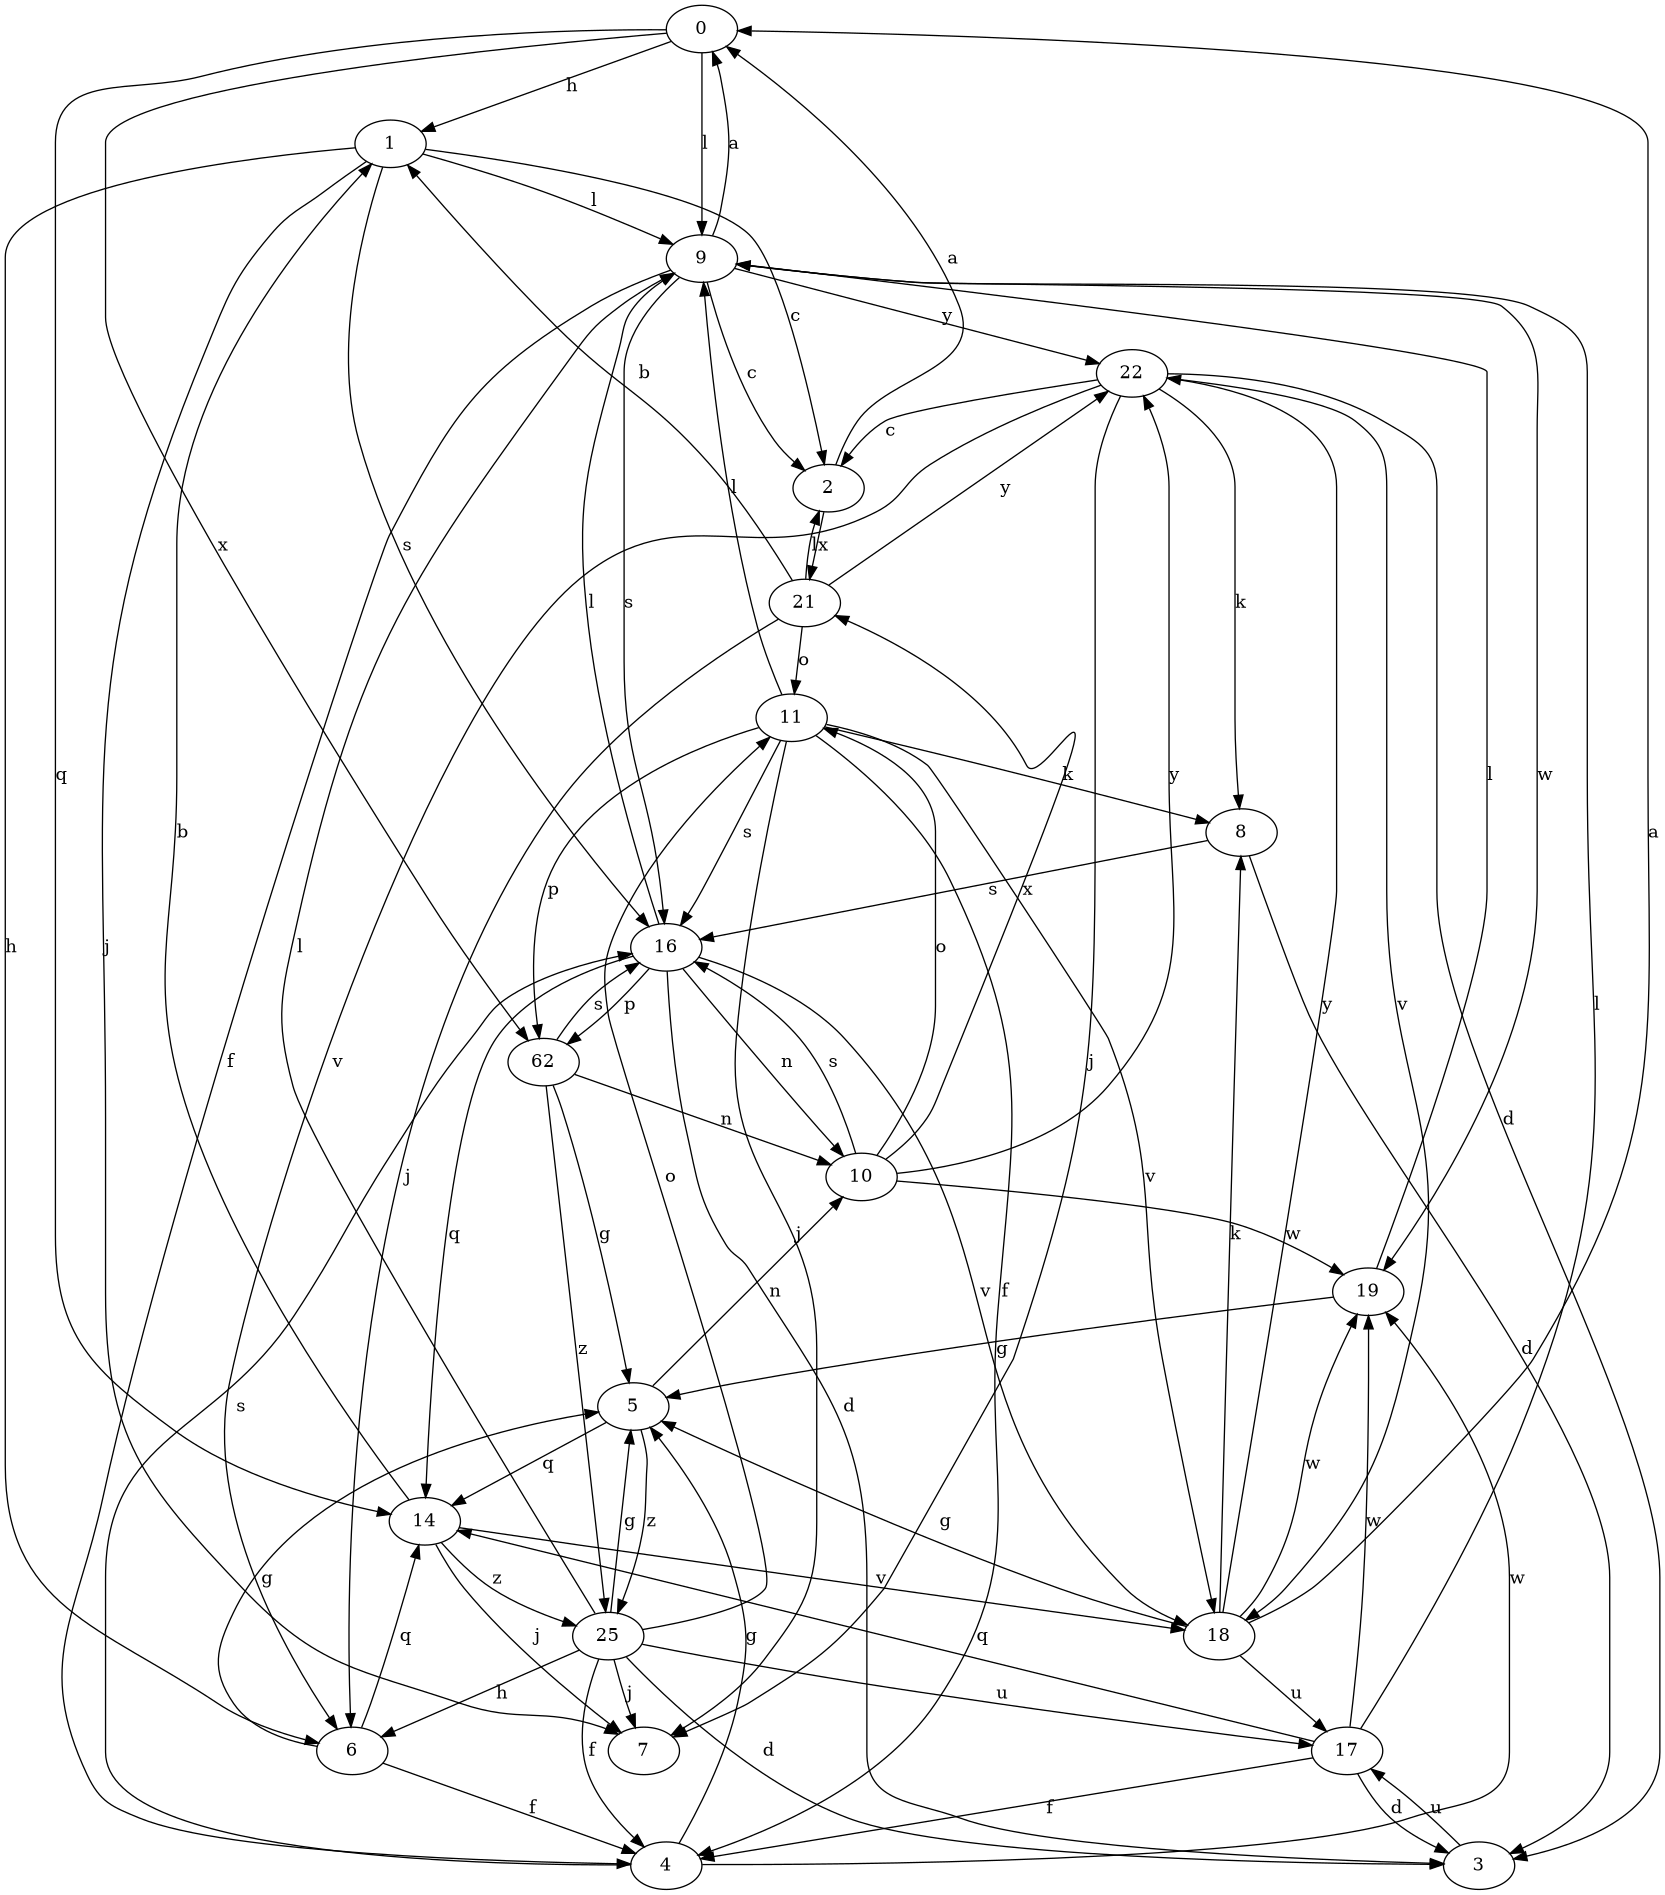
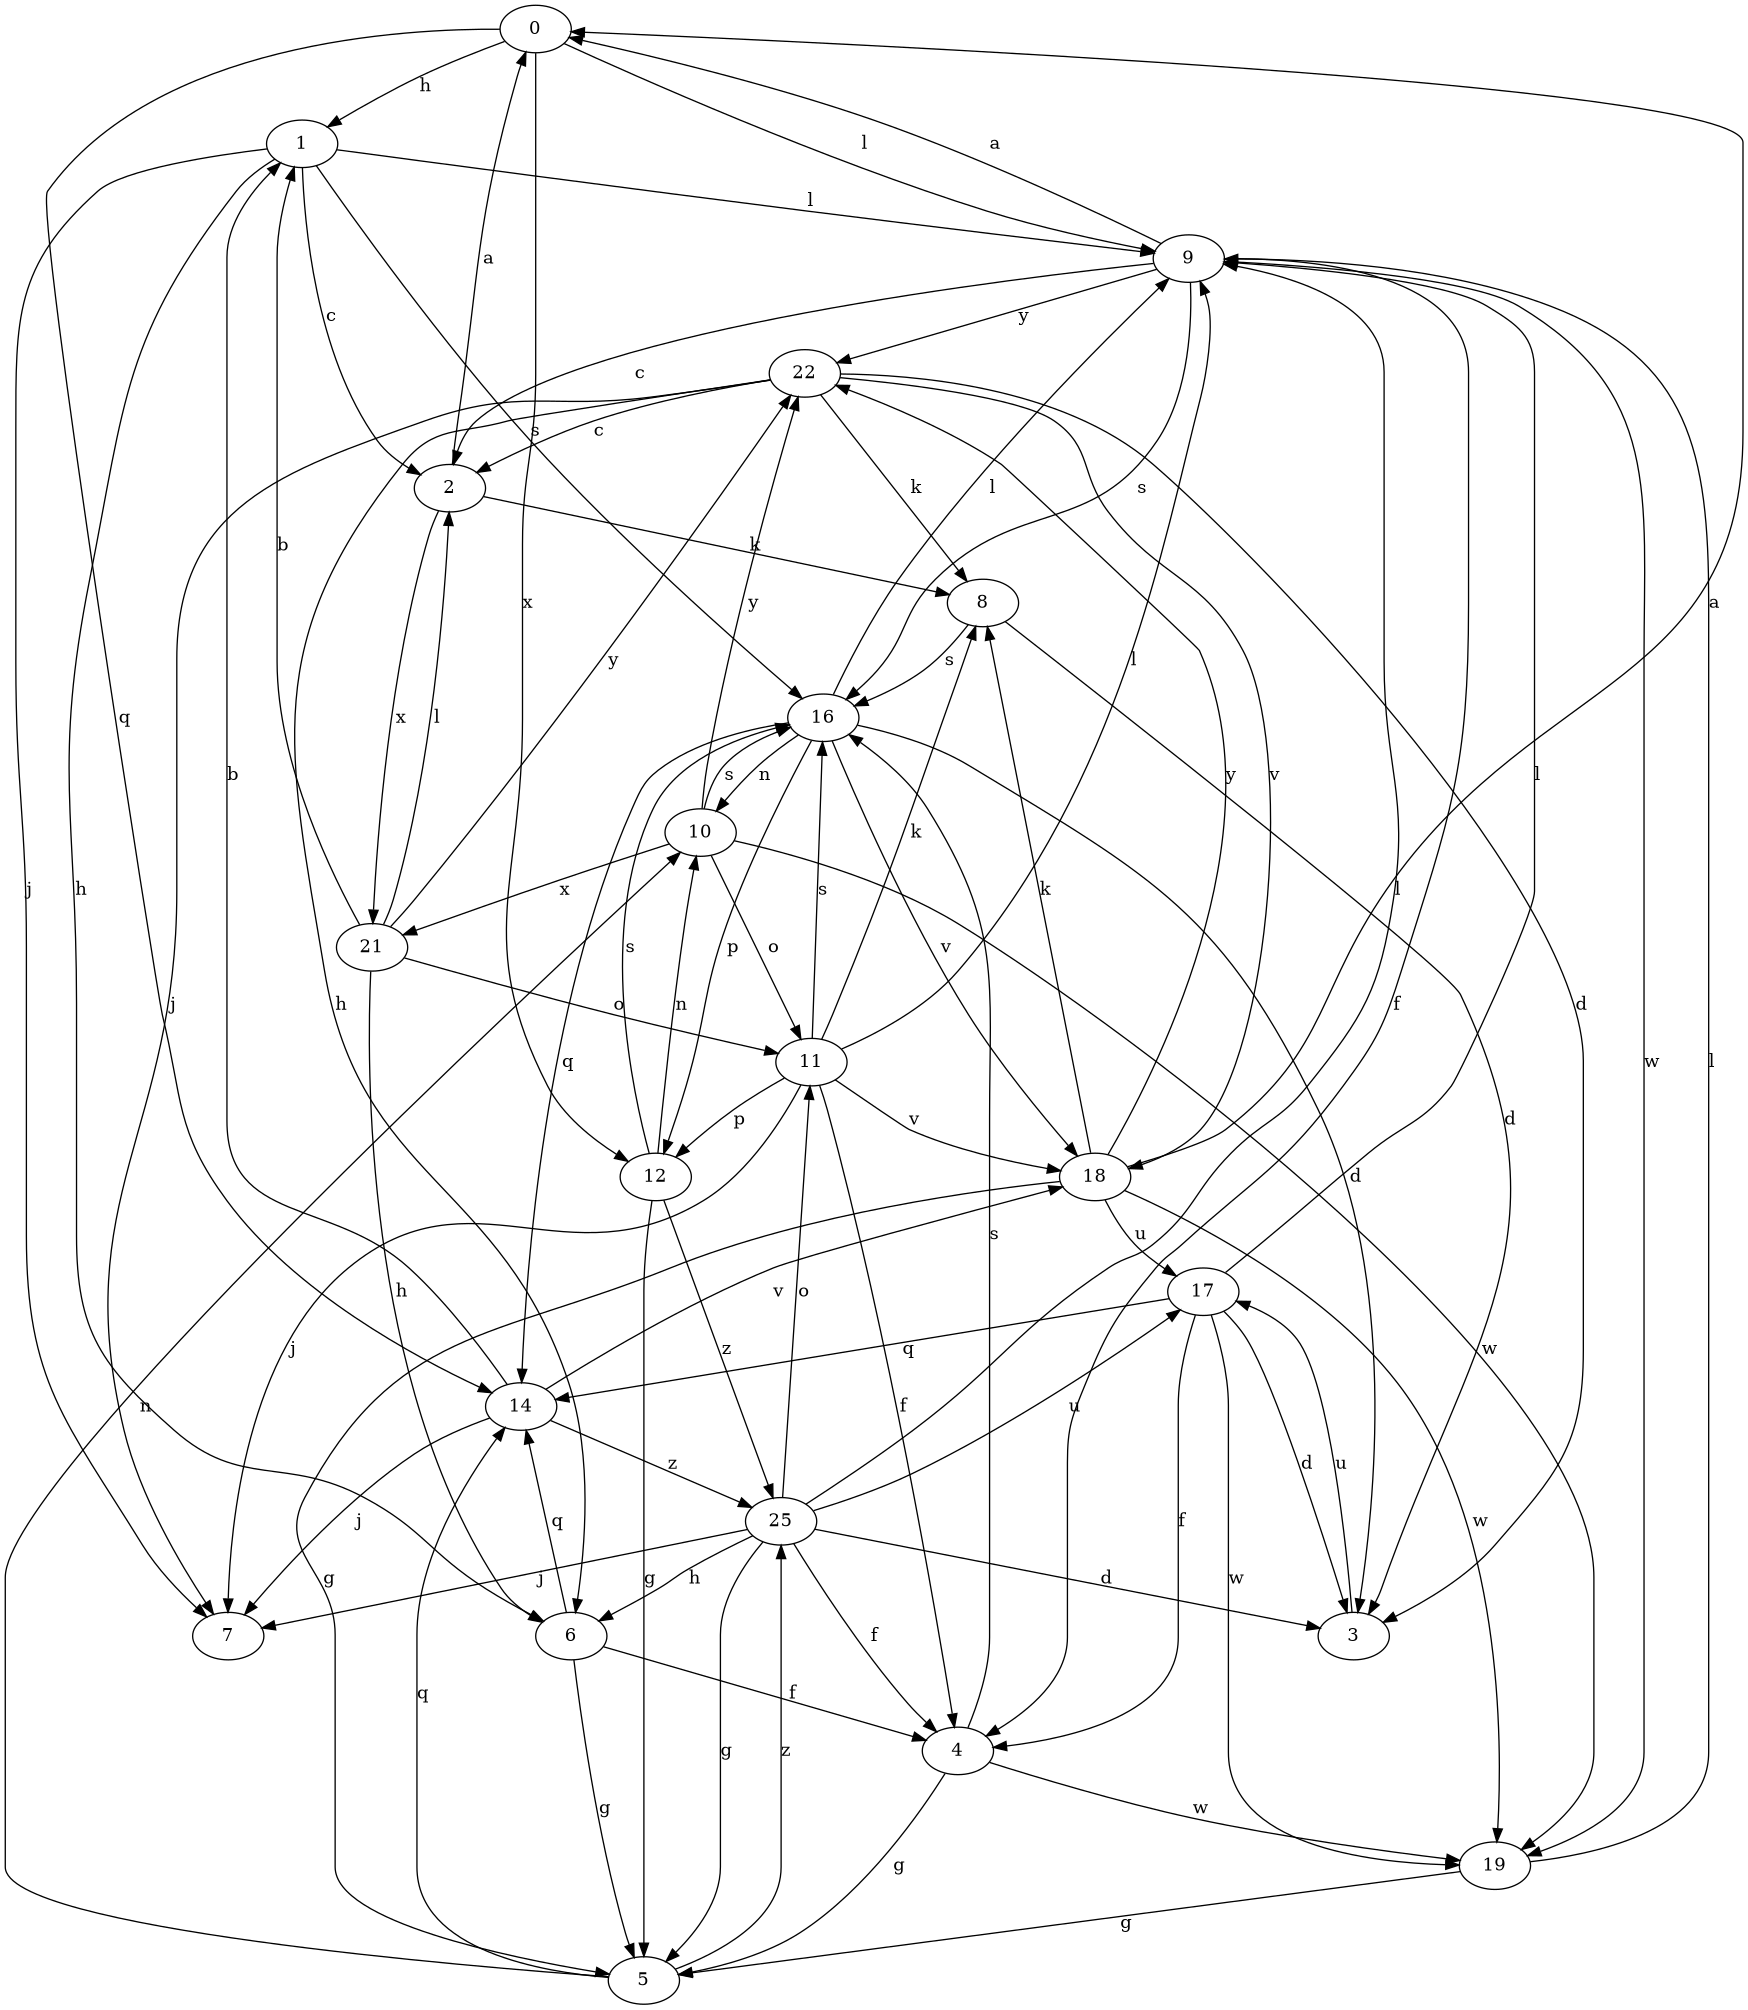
edge "2" -> "8": added, label "k"
edge "22" -> "6": label "v" -> "h"
node "62": label "62" -> "12"
edge "21" -> "6": label "j" -> "h"
